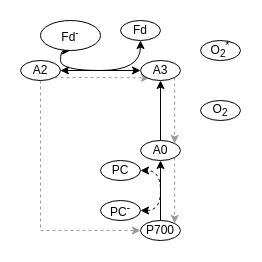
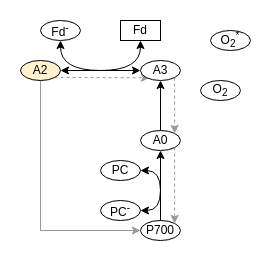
node "Fd": shape ellipse -> rectangle
node "Fd-": size 60x30 -> 40x20
node "O2*": moved (221, 51) -> (231, 41)
node "A2": fillcolor #ffffff -> #fff2cc
node "O2": moved (221, 111) -> (221, 91)
node "A0": moved (161, 151) -> (161, 141)
edge "PC" -- "PC-": style dashed -> solid
edge "A2" -> "P700": style dashed -> solid
